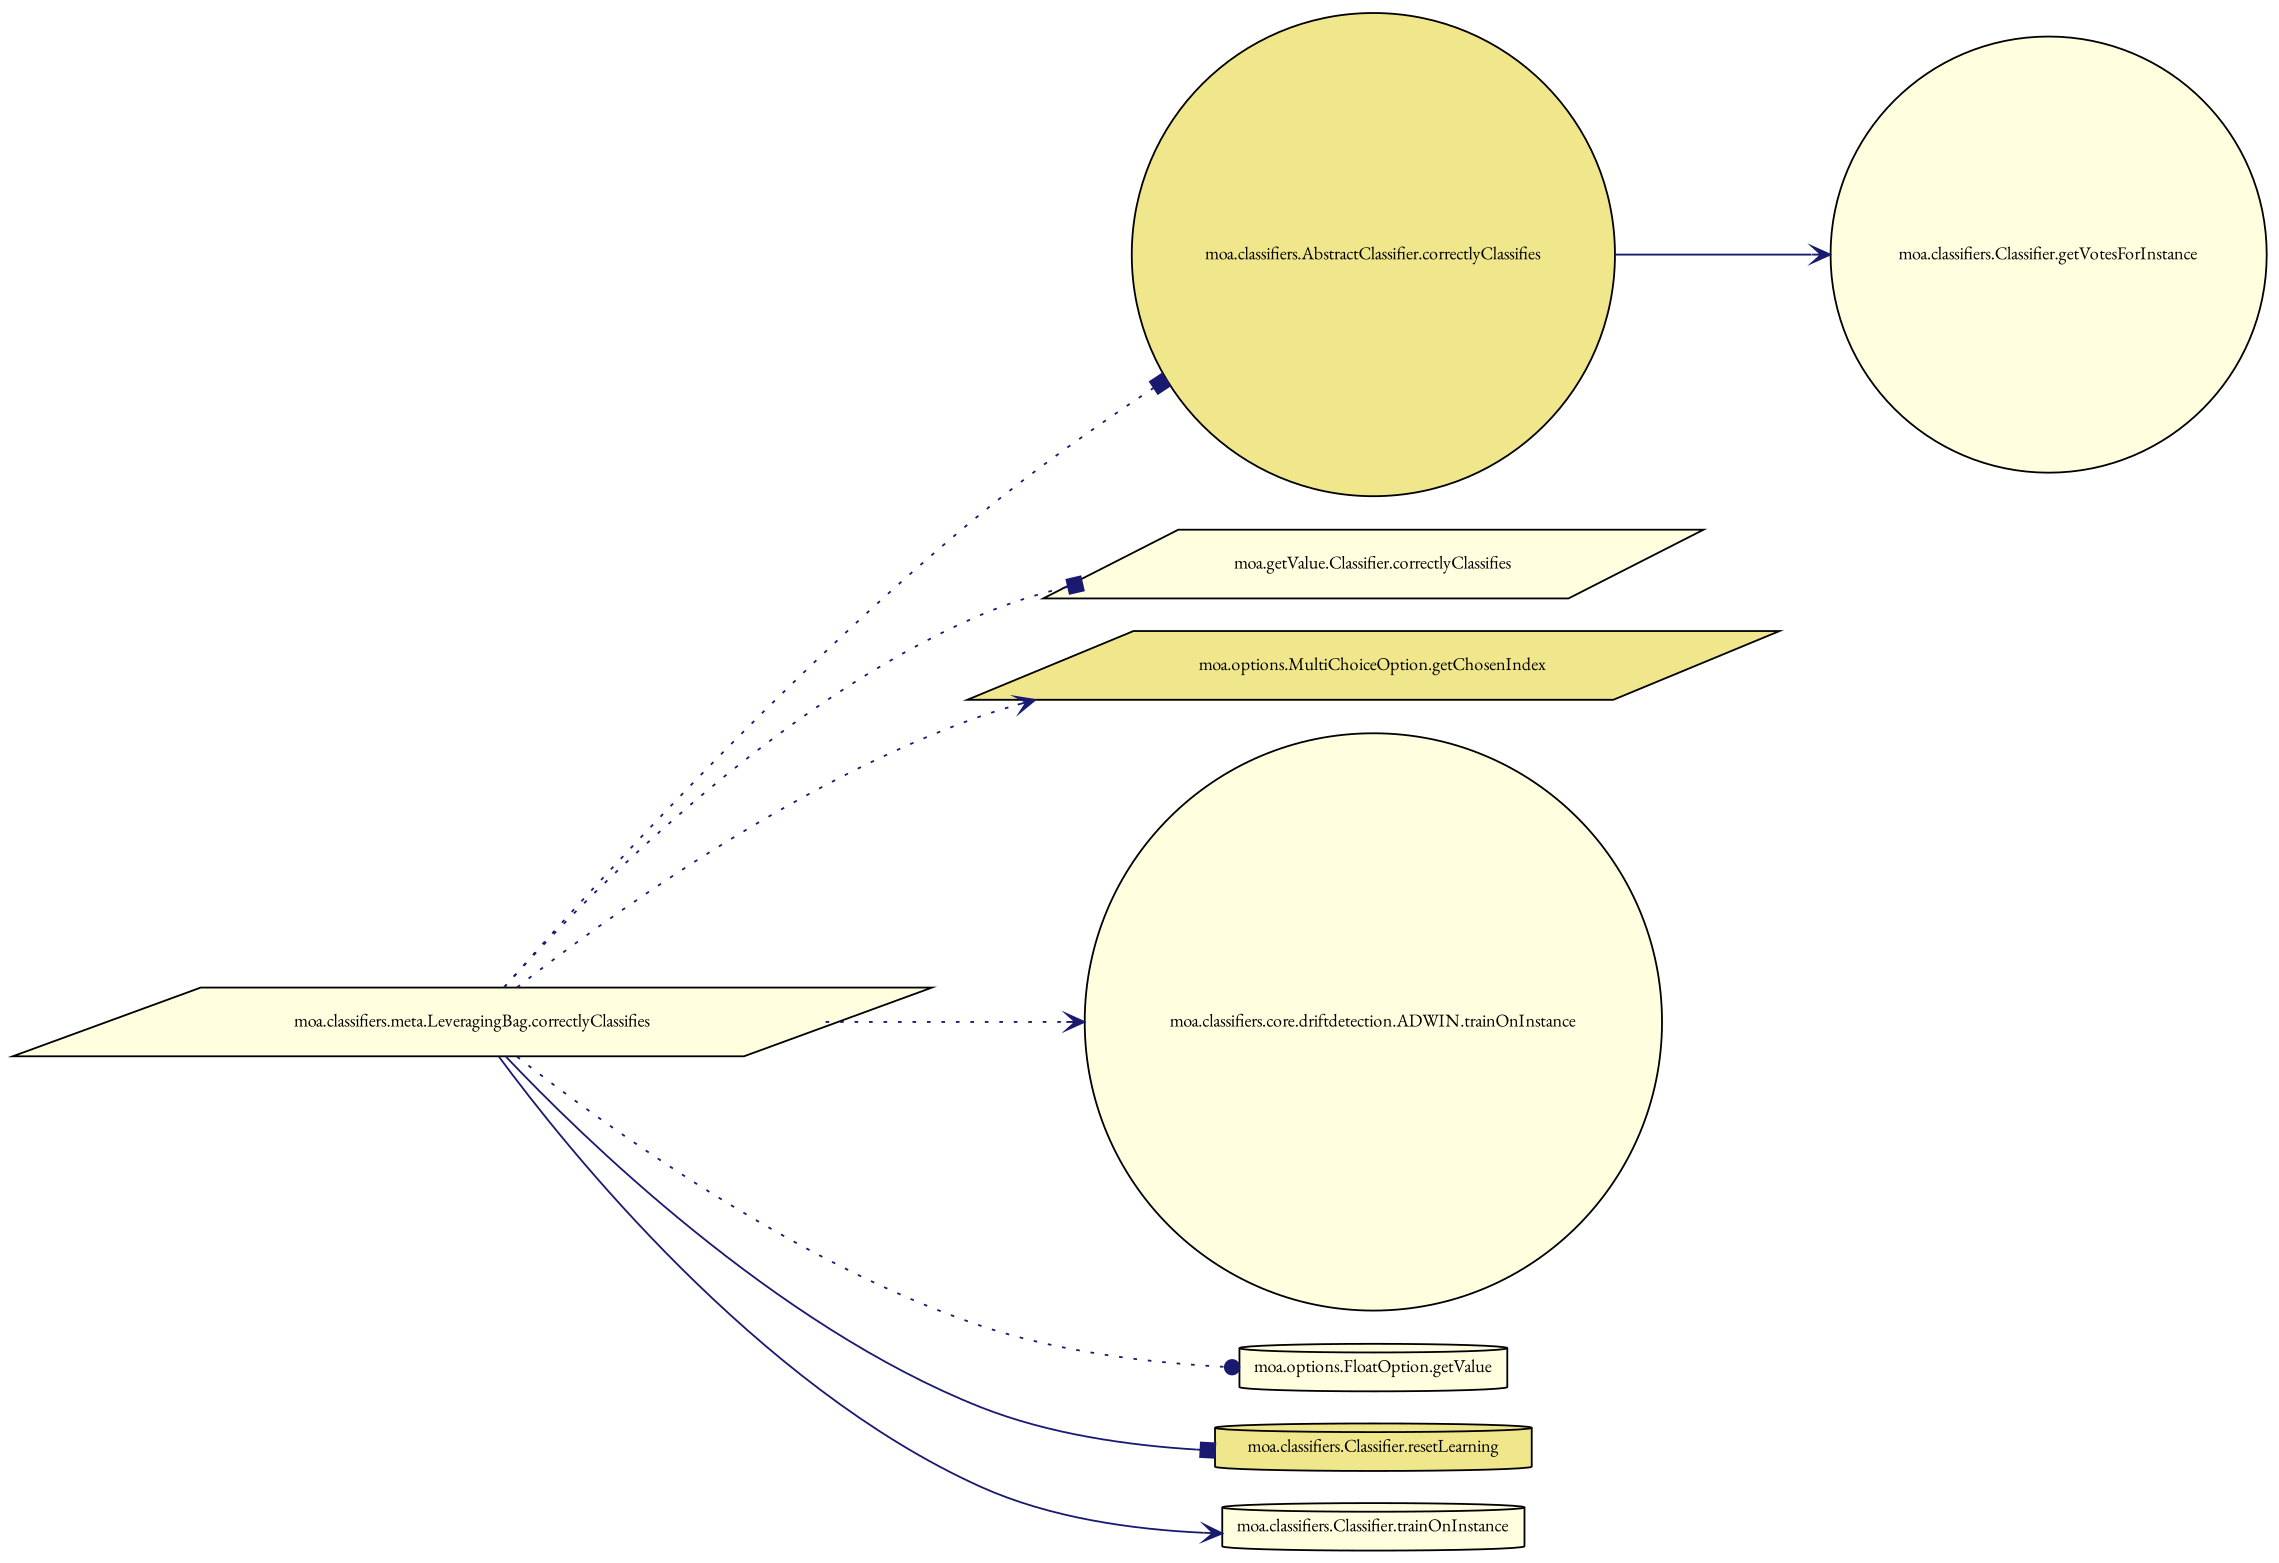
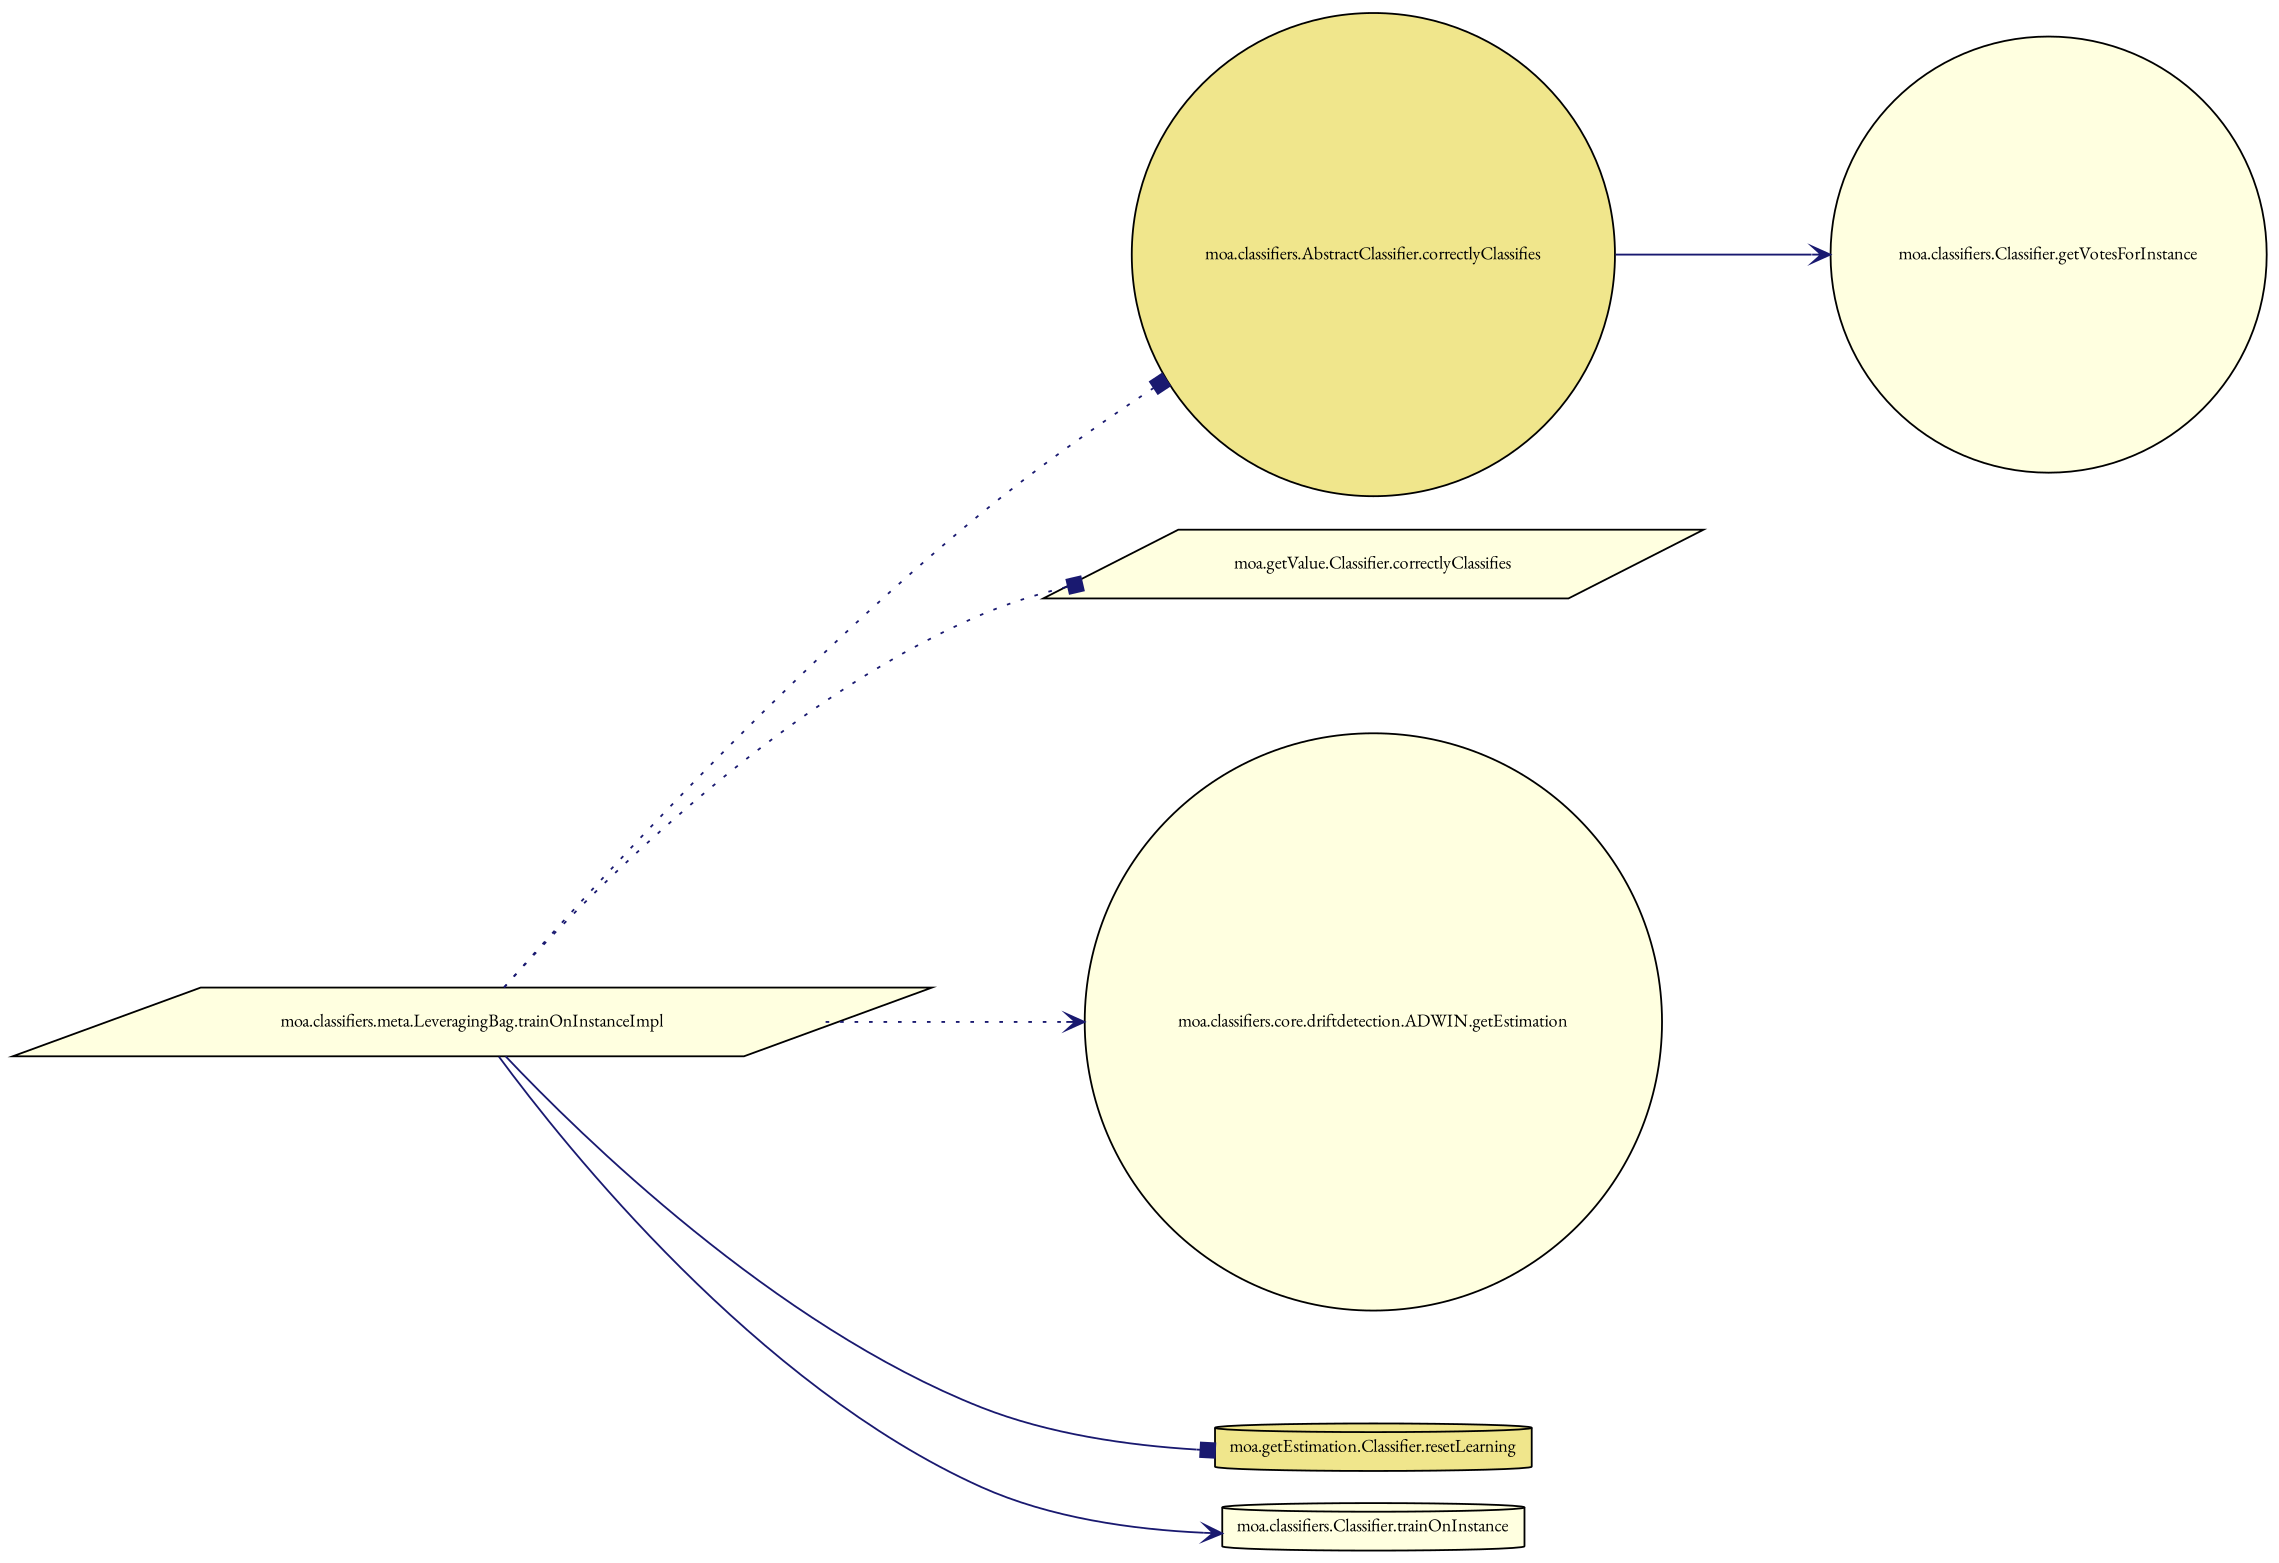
node "moa.options.MultiChoiceOption.getChosenIndex": removed
node "moa.classifiers.meta.LeveragingBag.correctlyClassifies": label "moa.classifiers.meta.LeveragingBag.correctlyClassifies" -> "moa.classifiers.meta.LeveragingBag.trainOnInstanceImpl"
node "moa.classifiers.core.driftdetection.ADWIN.trainOnInstance": label "moa.classifiers.core.driftdetection.ADWIN.trainOnInstance" -> "moa.classifiers.core.driftdetection.ADWIN.getEstimation"
node "moa.options.FloatOption.getValue": removed
node "moa.classifiers.Classifier.resetLearning": label "moa.classifiers.Classifier.resetLearning" -> "moa.getEstimation.Classifier.resetLearning"
